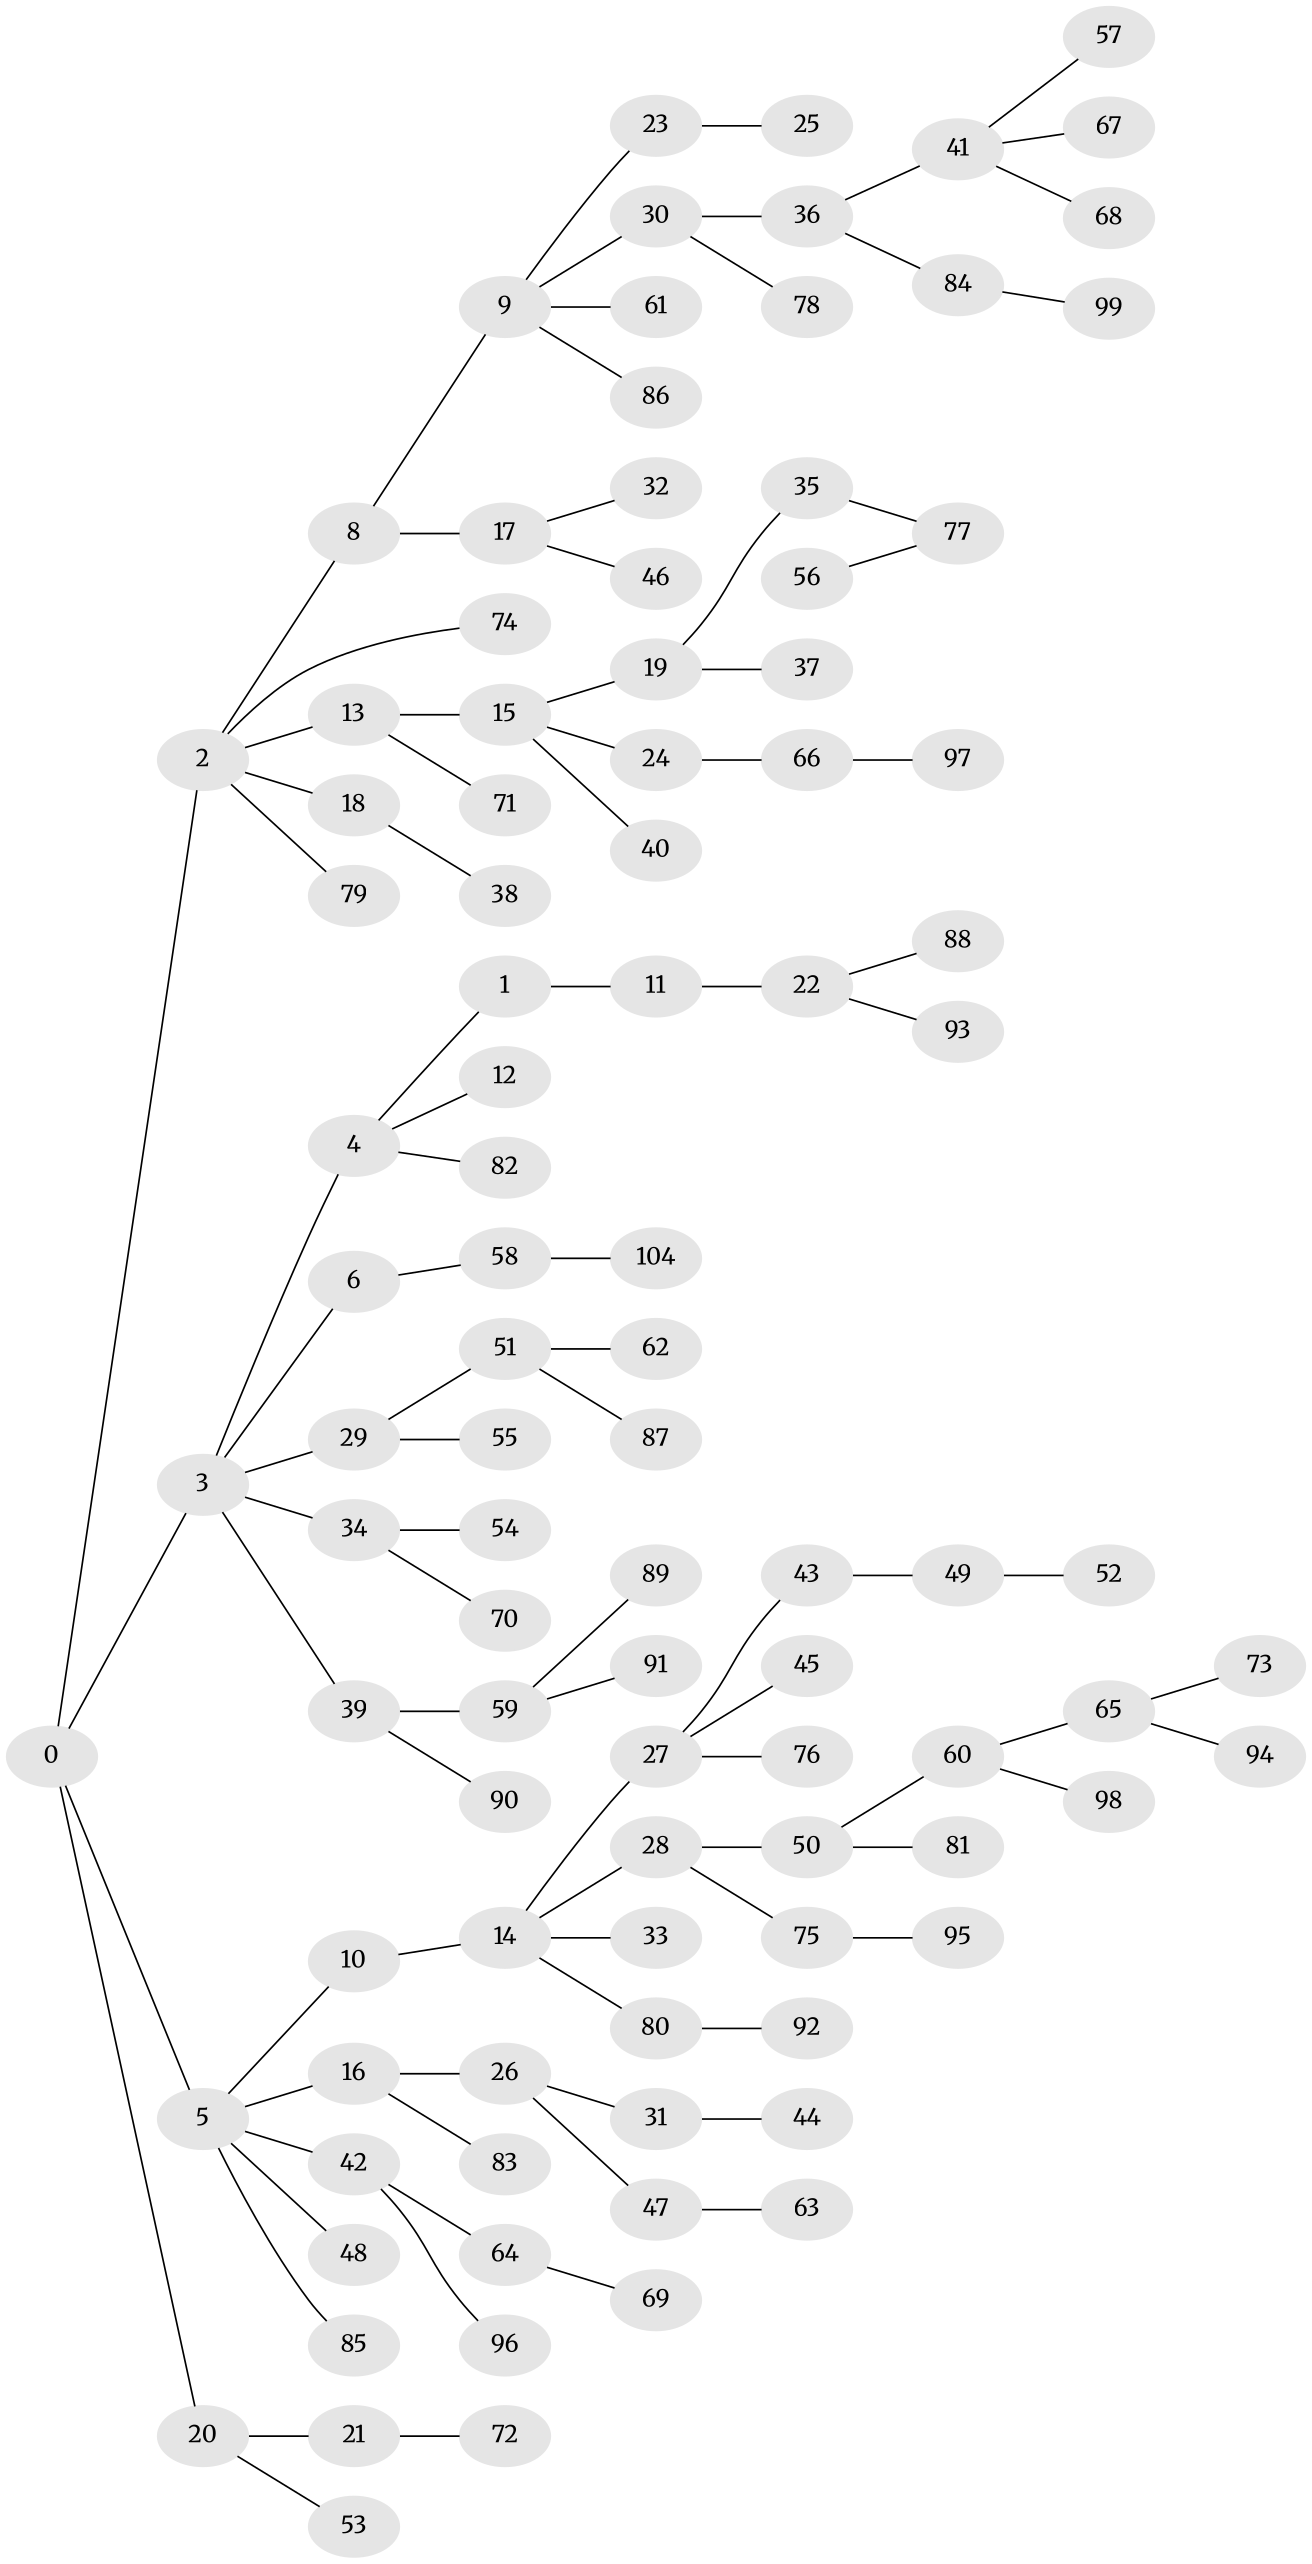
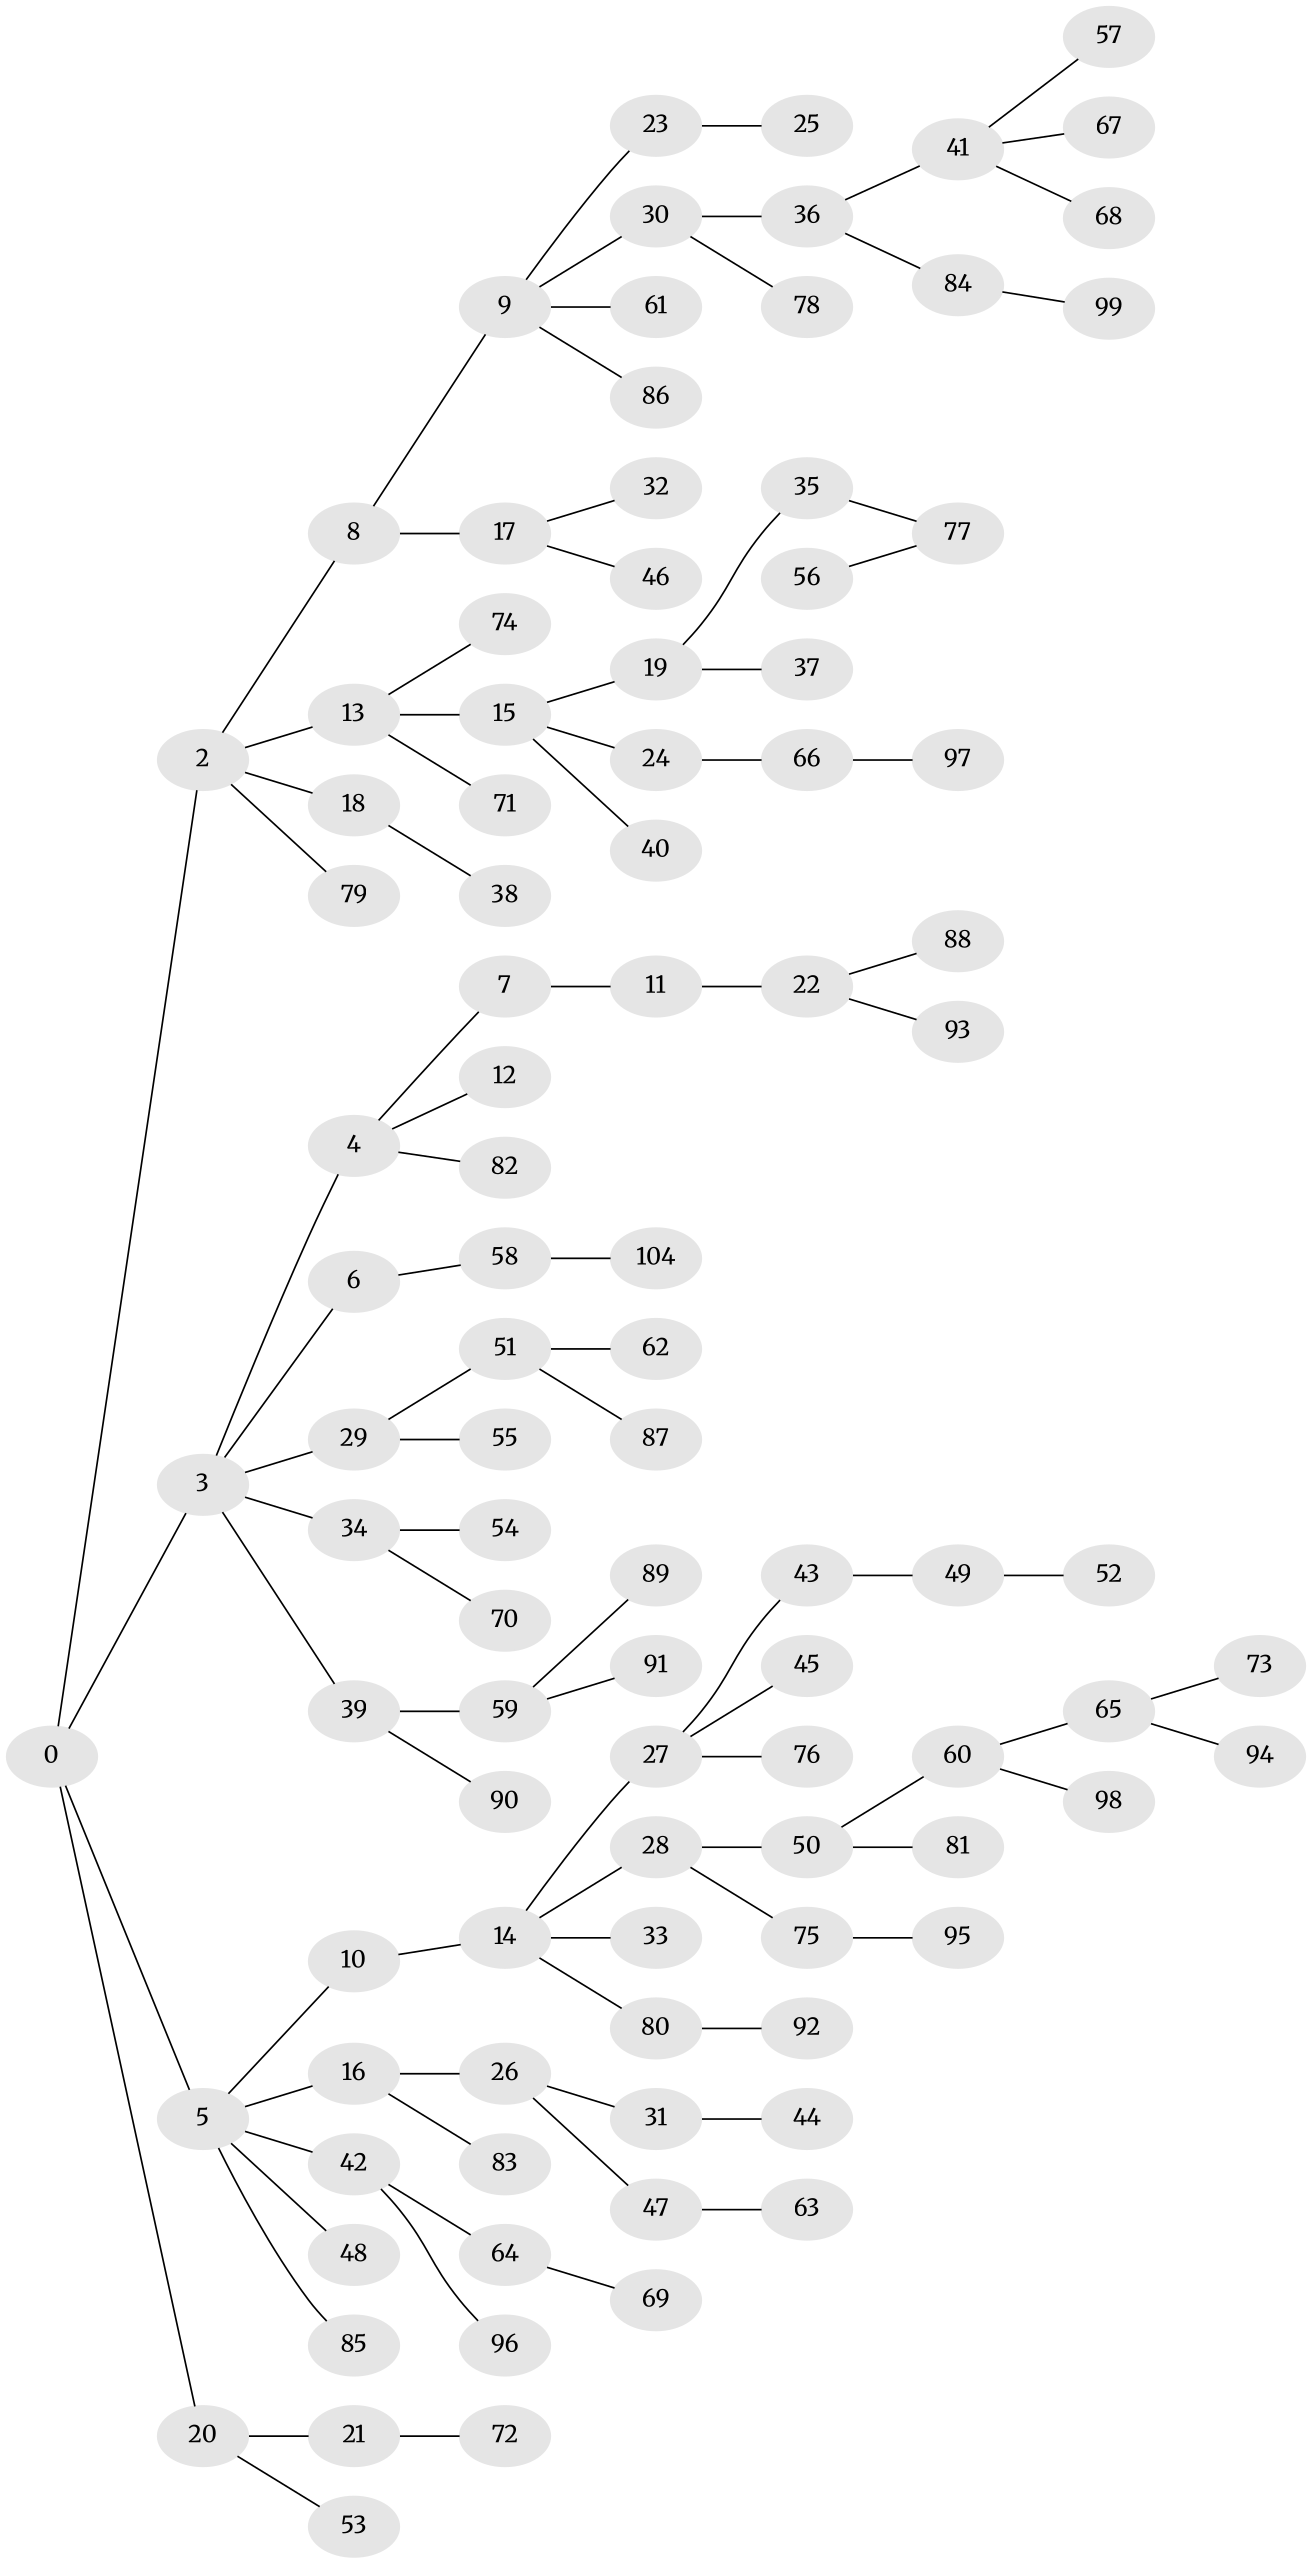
edge "74" -- "2": now "74" -- "13"
node "1": label "1" -> "7"
